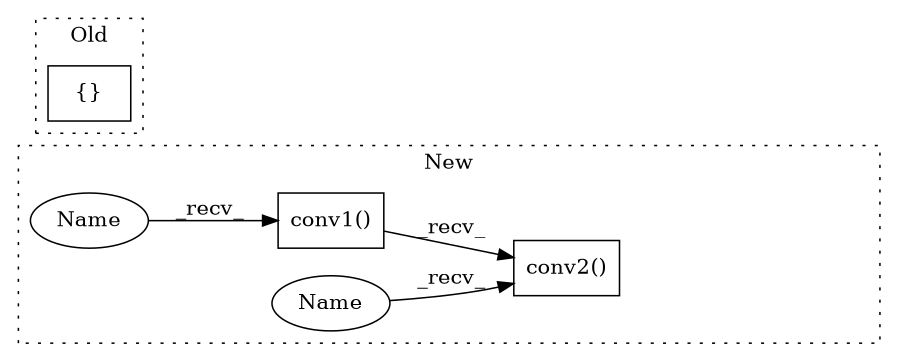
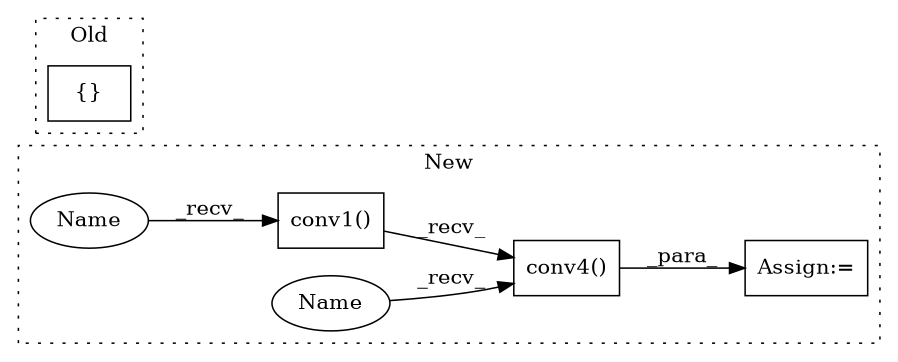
node "conv2()": label "conv2()" -> "conv4()"
node "Assign:=": added
